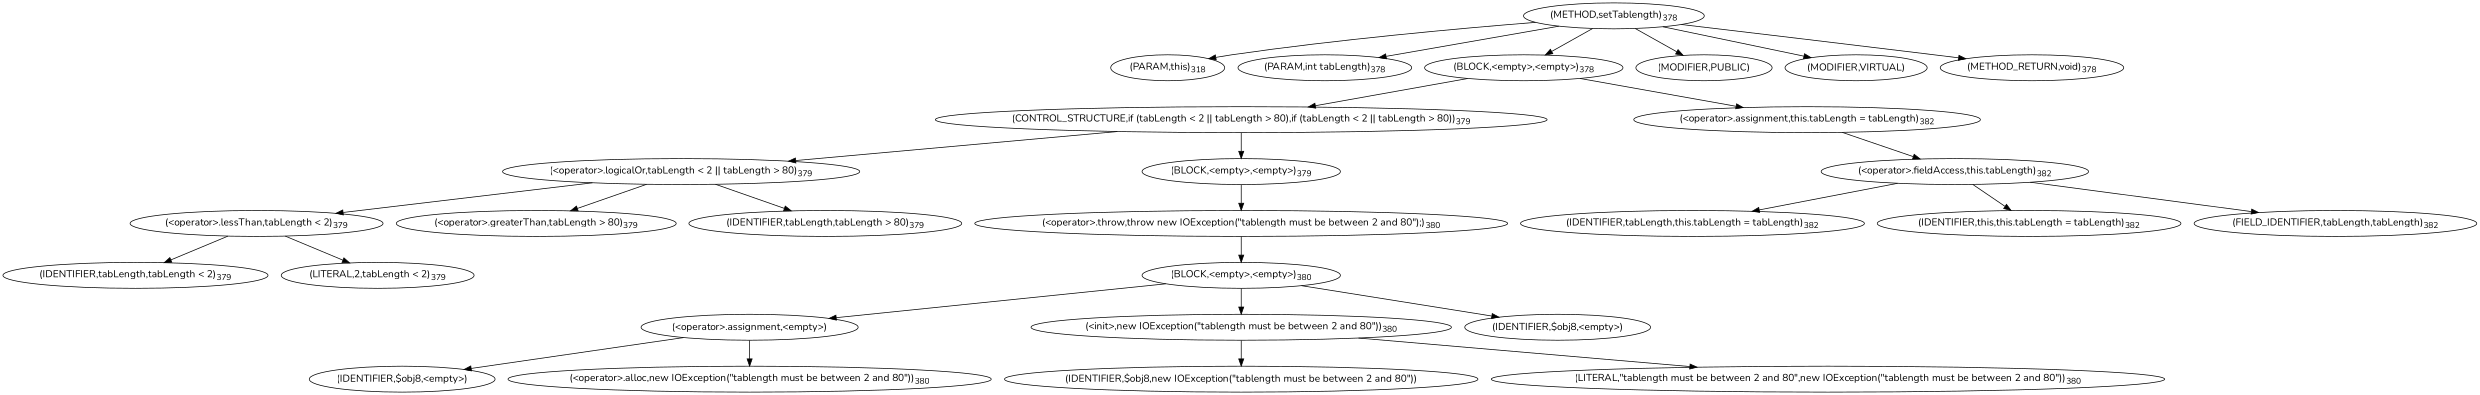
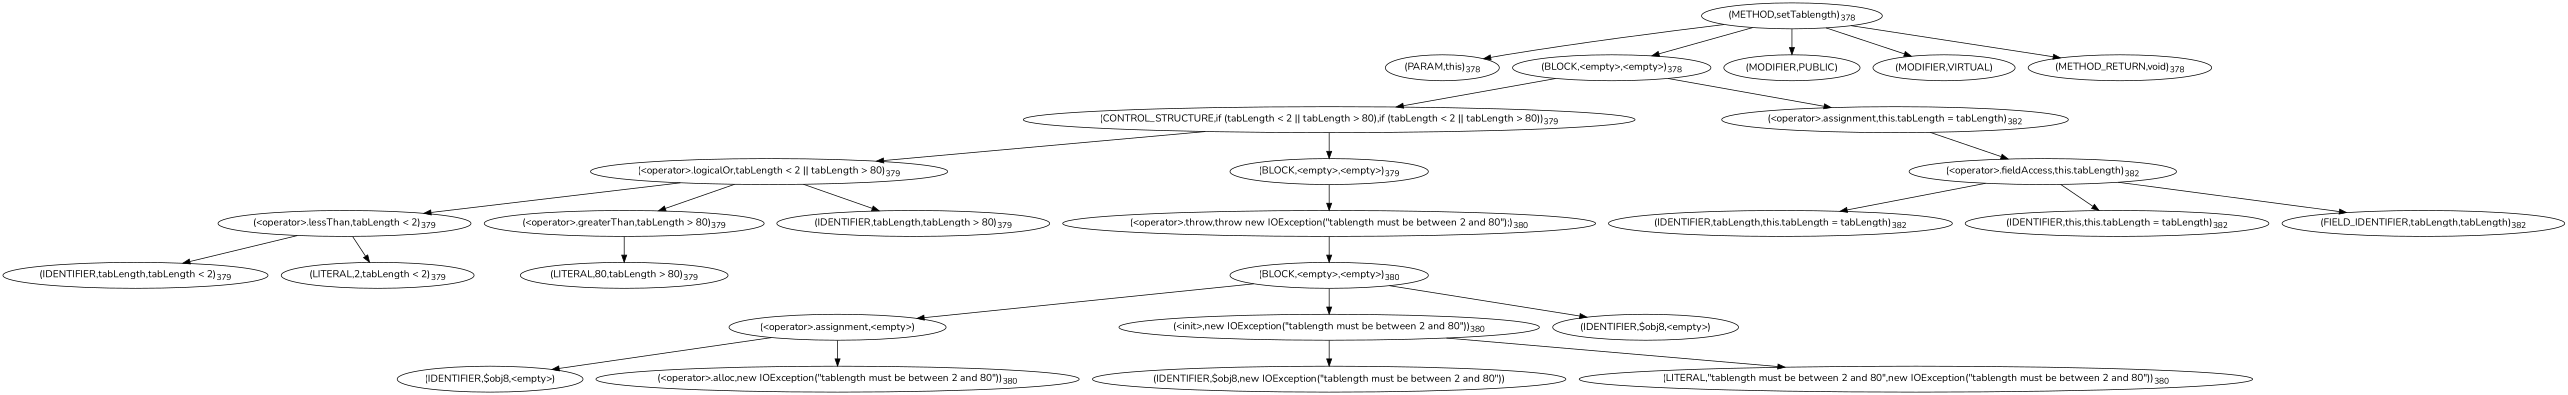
node "(PARAM,this)": text "318" -> "378"
node "(PARAM,int tabLength)": removed
node "(LITERAL,80,tabLength > 80)": added
